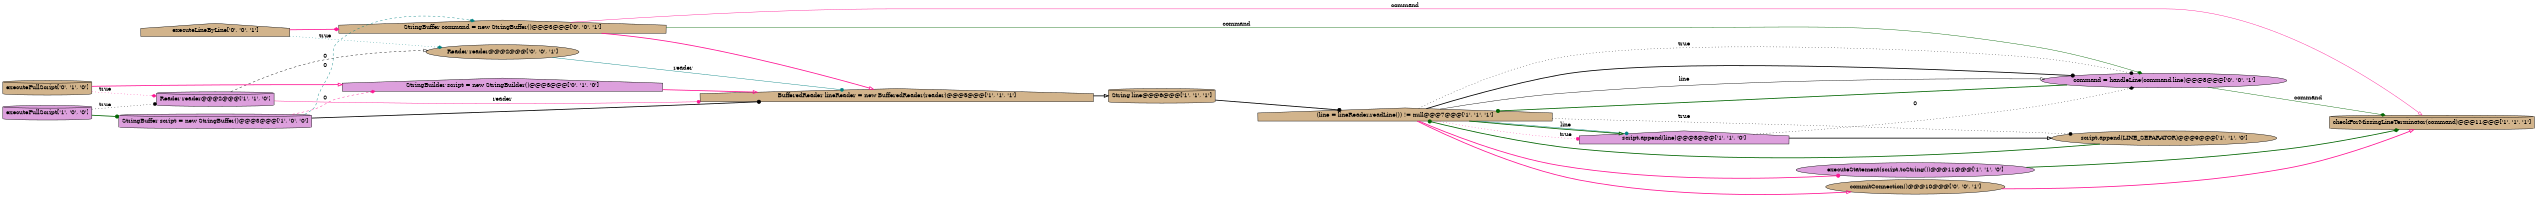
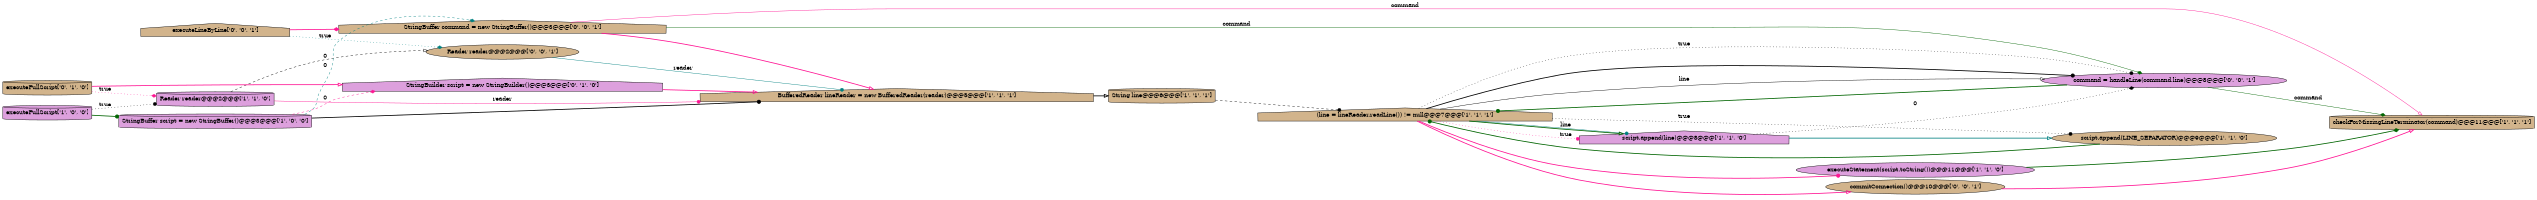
edge "String line@@@6@@@['1', '1', '1']" -> "(line = lineReader.readLine()) != null@@@7@@@['1', '1', '1']": style bold -> dashed
edge "script.append(line)@@@8@@@['1', '1', '0']" -> "script.append(LINE_SEPARATOR)@@@9@@@['1', '1', '0']": color black -> teal
